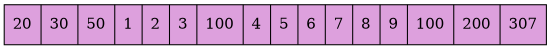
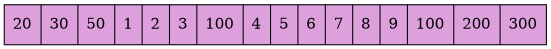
node "20": text "307" -> "300"
